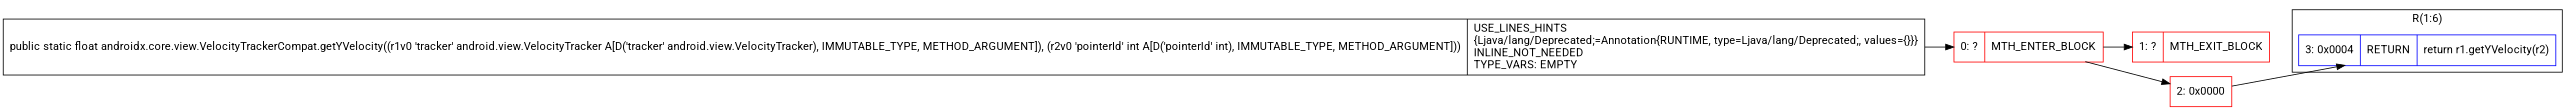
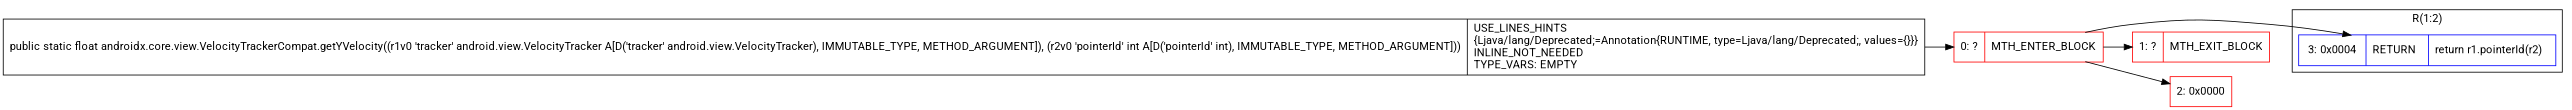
cluster "R(1:6)": label "R(1:6)" -> "R(1:2)"
node "3: 0x0004": text "return r1.getYVelocity(r2)" -> "return r1.pointerId(r2)"
edge "2: 0x0000" -> "3: 0x0004": now "0: ?" -> "3: 0x0004"
